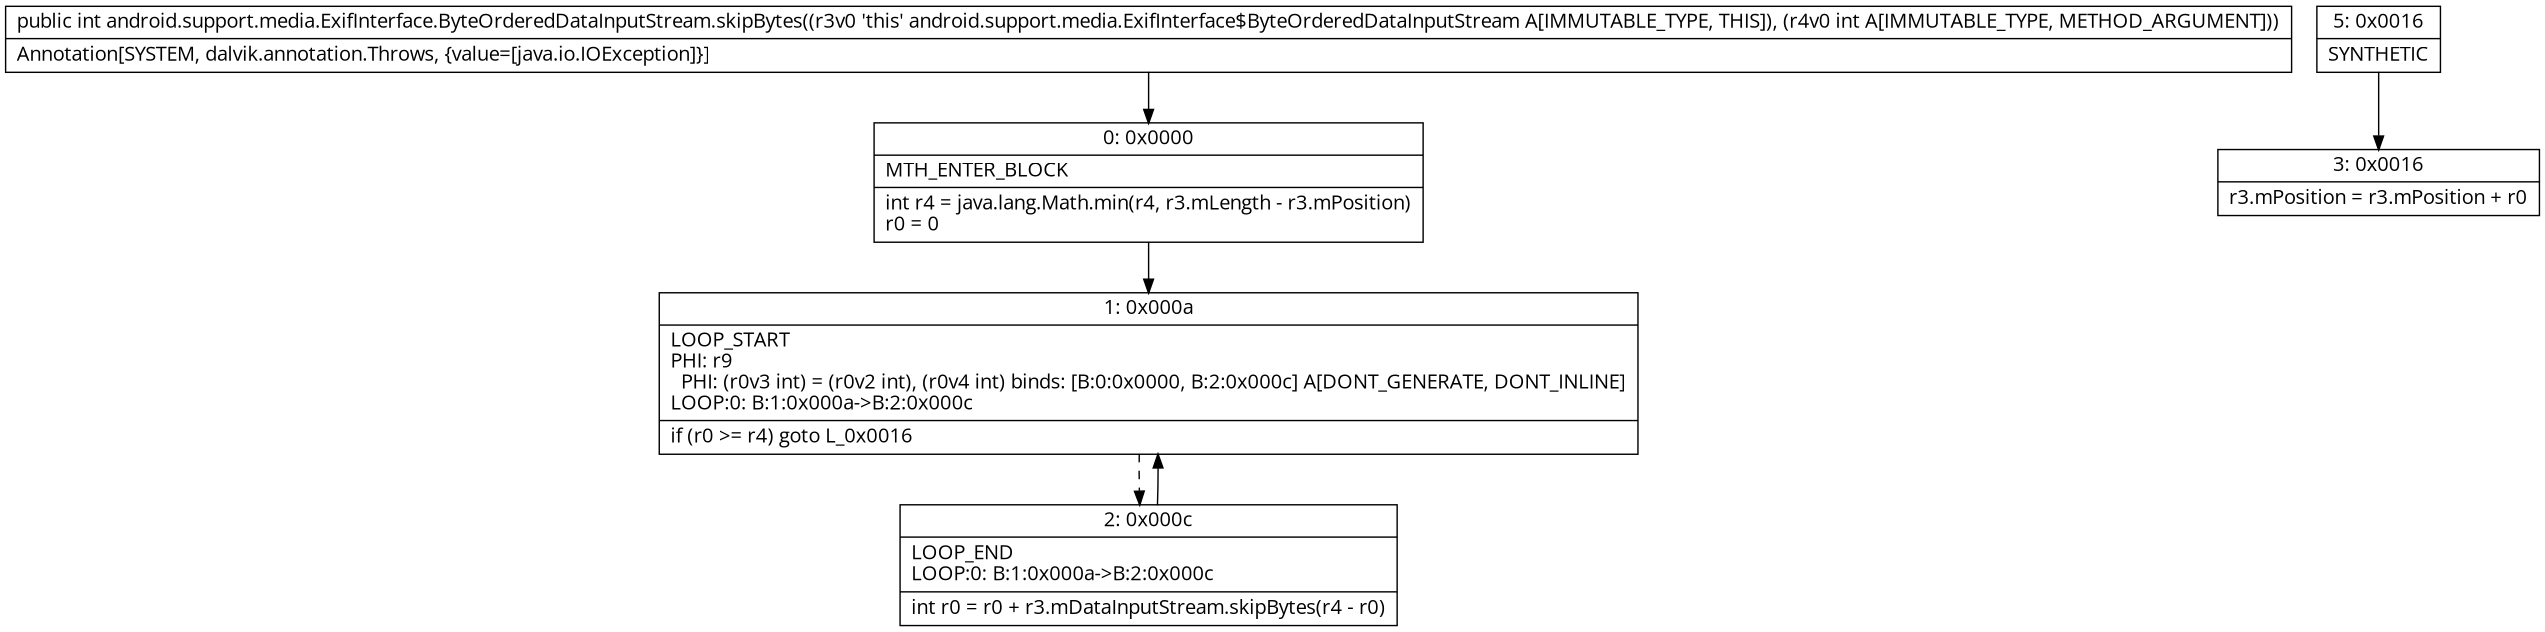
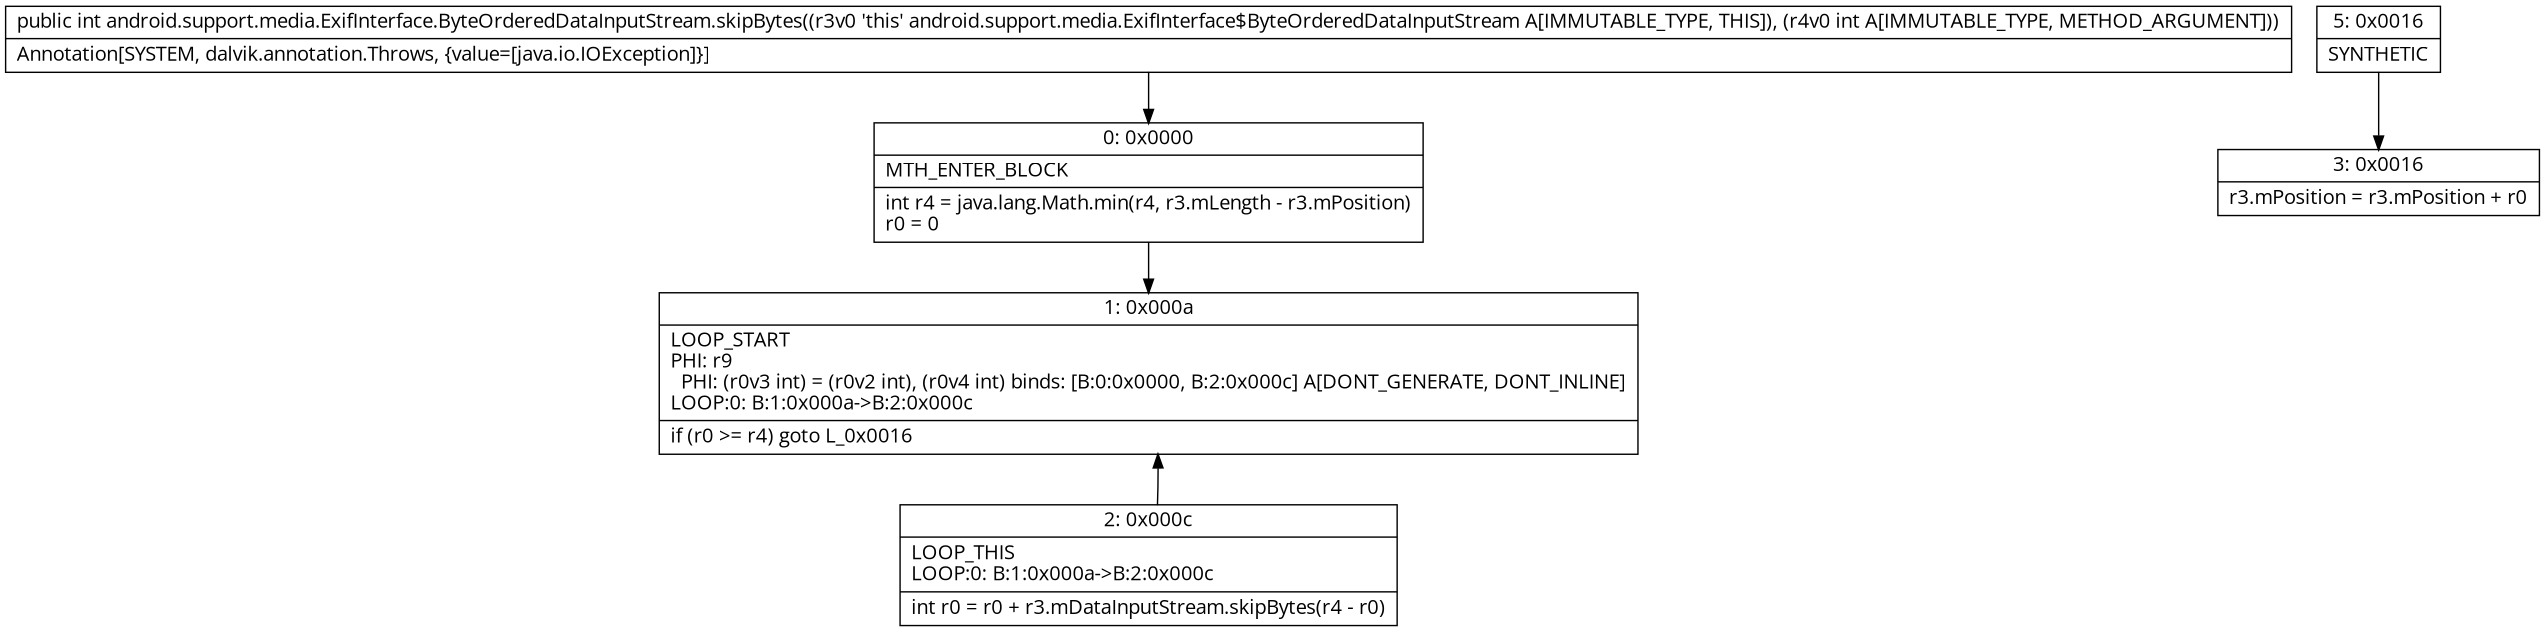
edge "1: 0x000a" -> "2: 0x000c": removed
node "2: 0x000c": text "LOOP_END" -> "LOOP_THIS"
